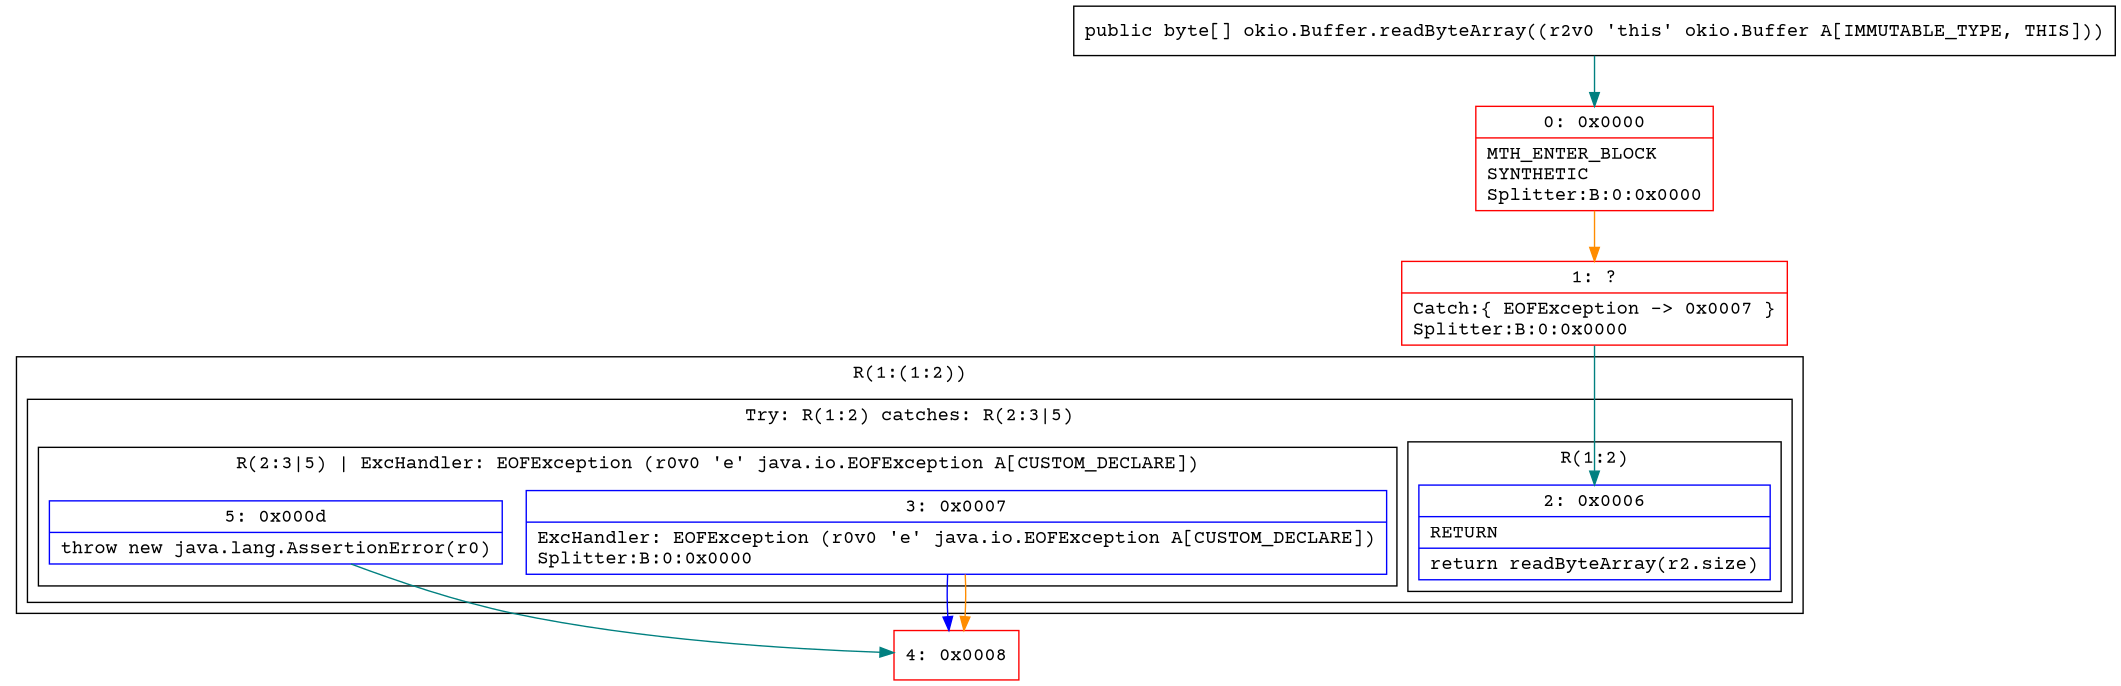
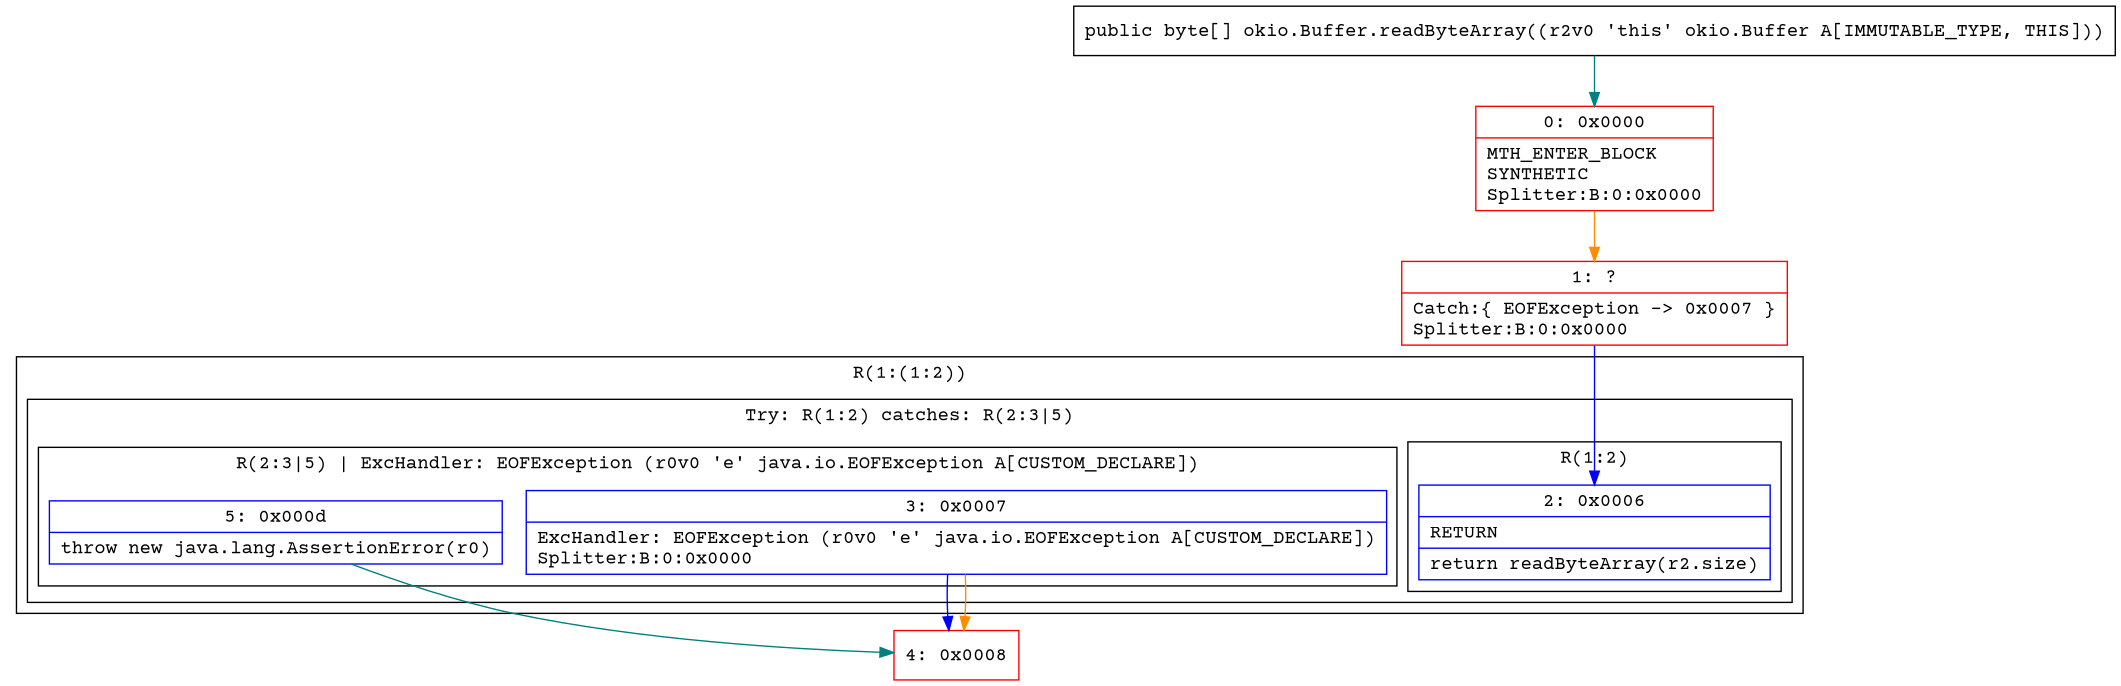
edge "1: ?" -> "2: 0x0006": color teal -> blue
